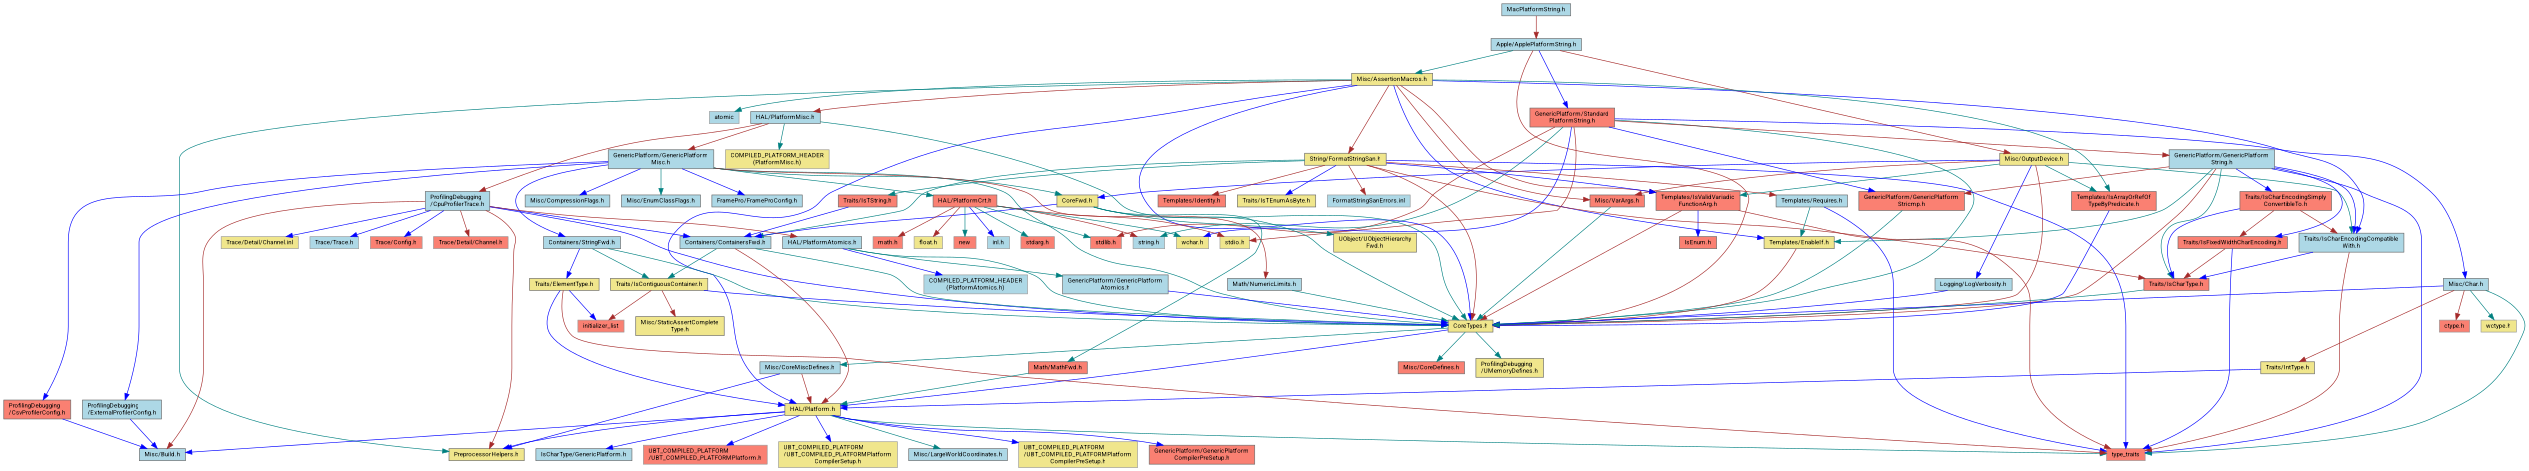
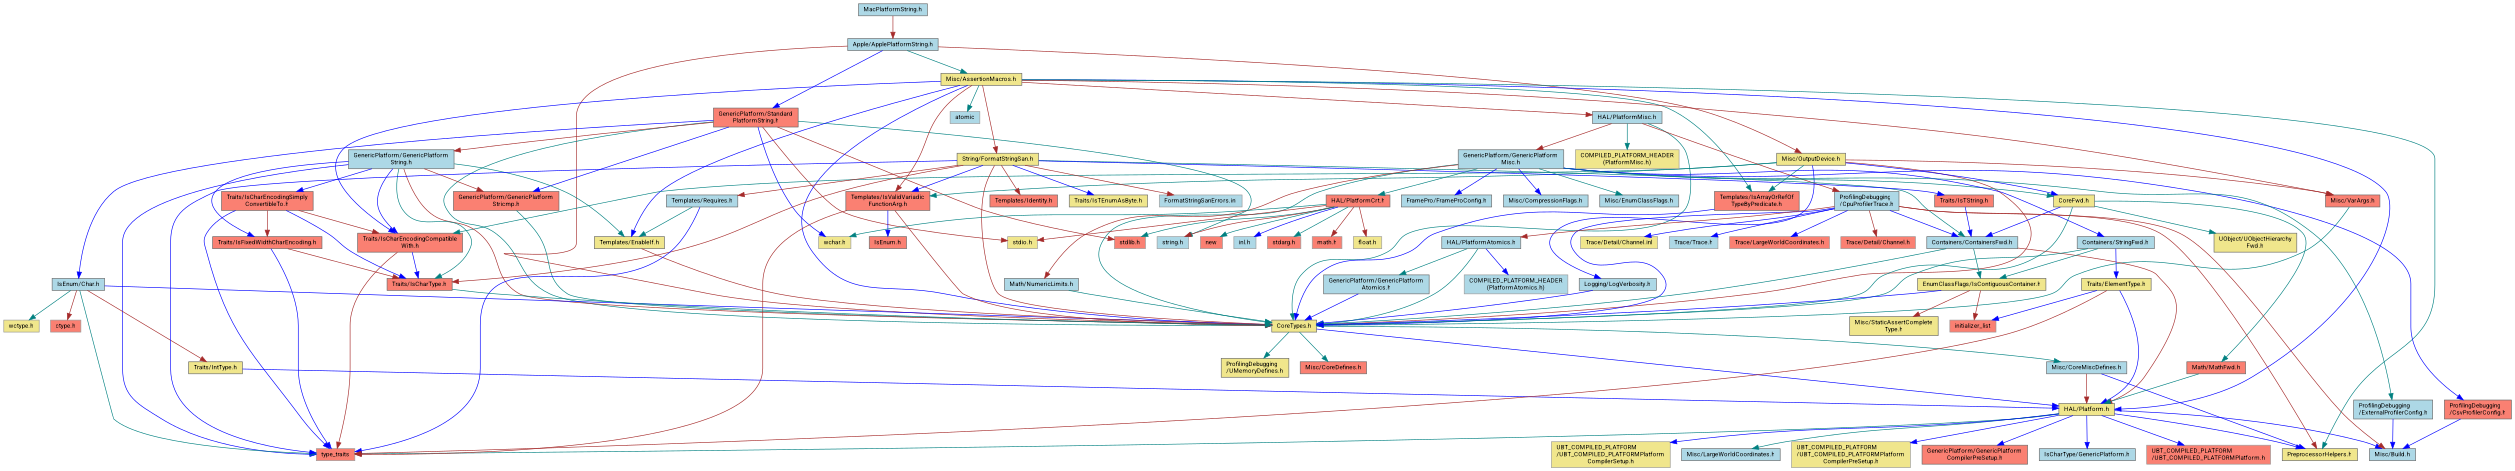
edge "String/FormatStringSan.h" -> "Traits/IsTString.h": color teal -> blue
edge "GenericPlatform/GenericPlatform Misc.h" -> "ProfilingDebugging /ExternalProfilerConfig.h": color blue -> teal
node "Trace/Config.h": label "Trace/Config.h" -> "Trace/LargeWorldCoordinates.h"
node "Traits/IsCharEncodingCompatible With.h": fillcolor lightblue -> salmon
node "Traits/IsContiguousContainer.h": label "Traits/IsContiguousContainer.h" -> "EnumClassFlags/IsContiguousContainer.h"
node "Misc/Char.h": label "Misc/Char.h" -> "IsEnum/Char.h"
edge "Traits/IsCharEncodingSimply ConvertibleTo.h" -> "type_traits": added
